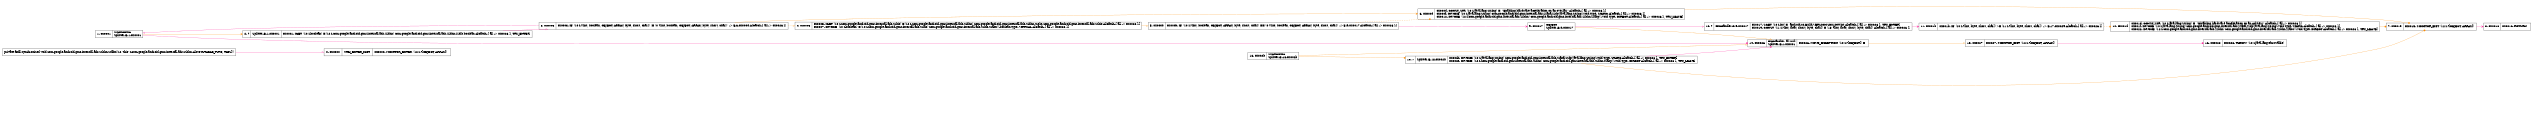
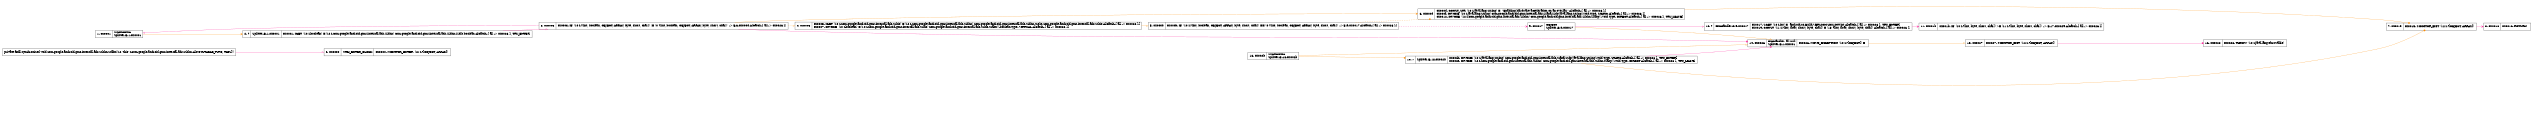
edge "5: 0x000b" -> "9: 0x0017": style solid -> dashed
node "12: 0x001d": removed
edge "1: 0x0001" -> "14: 0x0026": now "3: 0x0003" -> "14: 0x0026"
node "0: 0x0000": text "MTH_ENTER_IGET" -> "MTH_ENTER_BLOCK"
